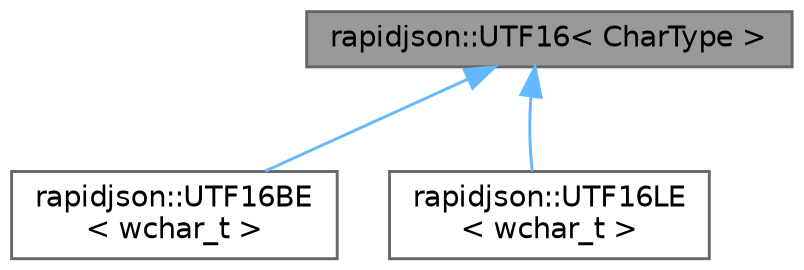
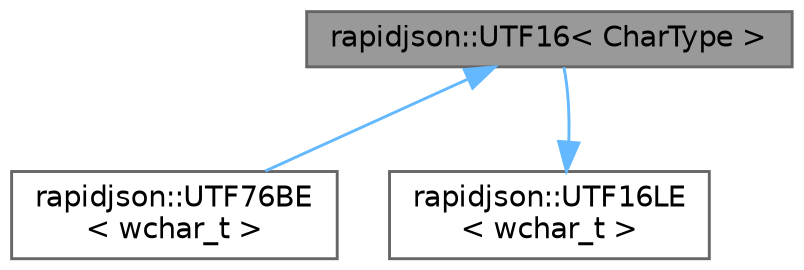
edge "rapidjson::UTF16LE < wchar_t >" -> "rapidjson::UTF16< CharType >": reversed
node "rapidjson::UTF16BE < wchar_t >": label "rapidjson::UTF16BE < wchar_t >" -> "rapidjson::UTF76BE < wchar_t >"
